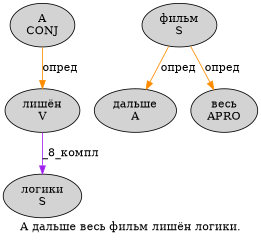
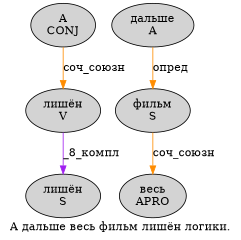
edge "фильм S" -> "дальше A": reversed
edge "А CONJ" -> "лишён V": label "опред" -> "соч_союзн"
edge "фильм S" -> "весь APRO": label "опред" -> "соч_союзн"
node "логики S": label "логики S" -> "лишён S"
